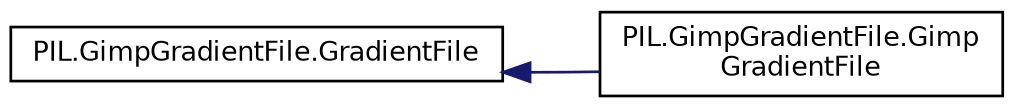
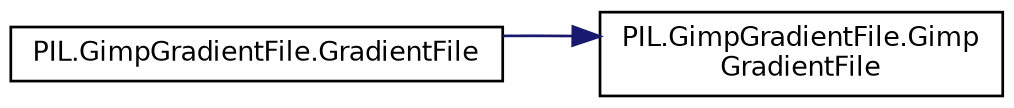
edge "PIL.GimpGradientFile.Gimp GradientFile" -> "PIL.GimpGradientFile.GradientFile": reversed
